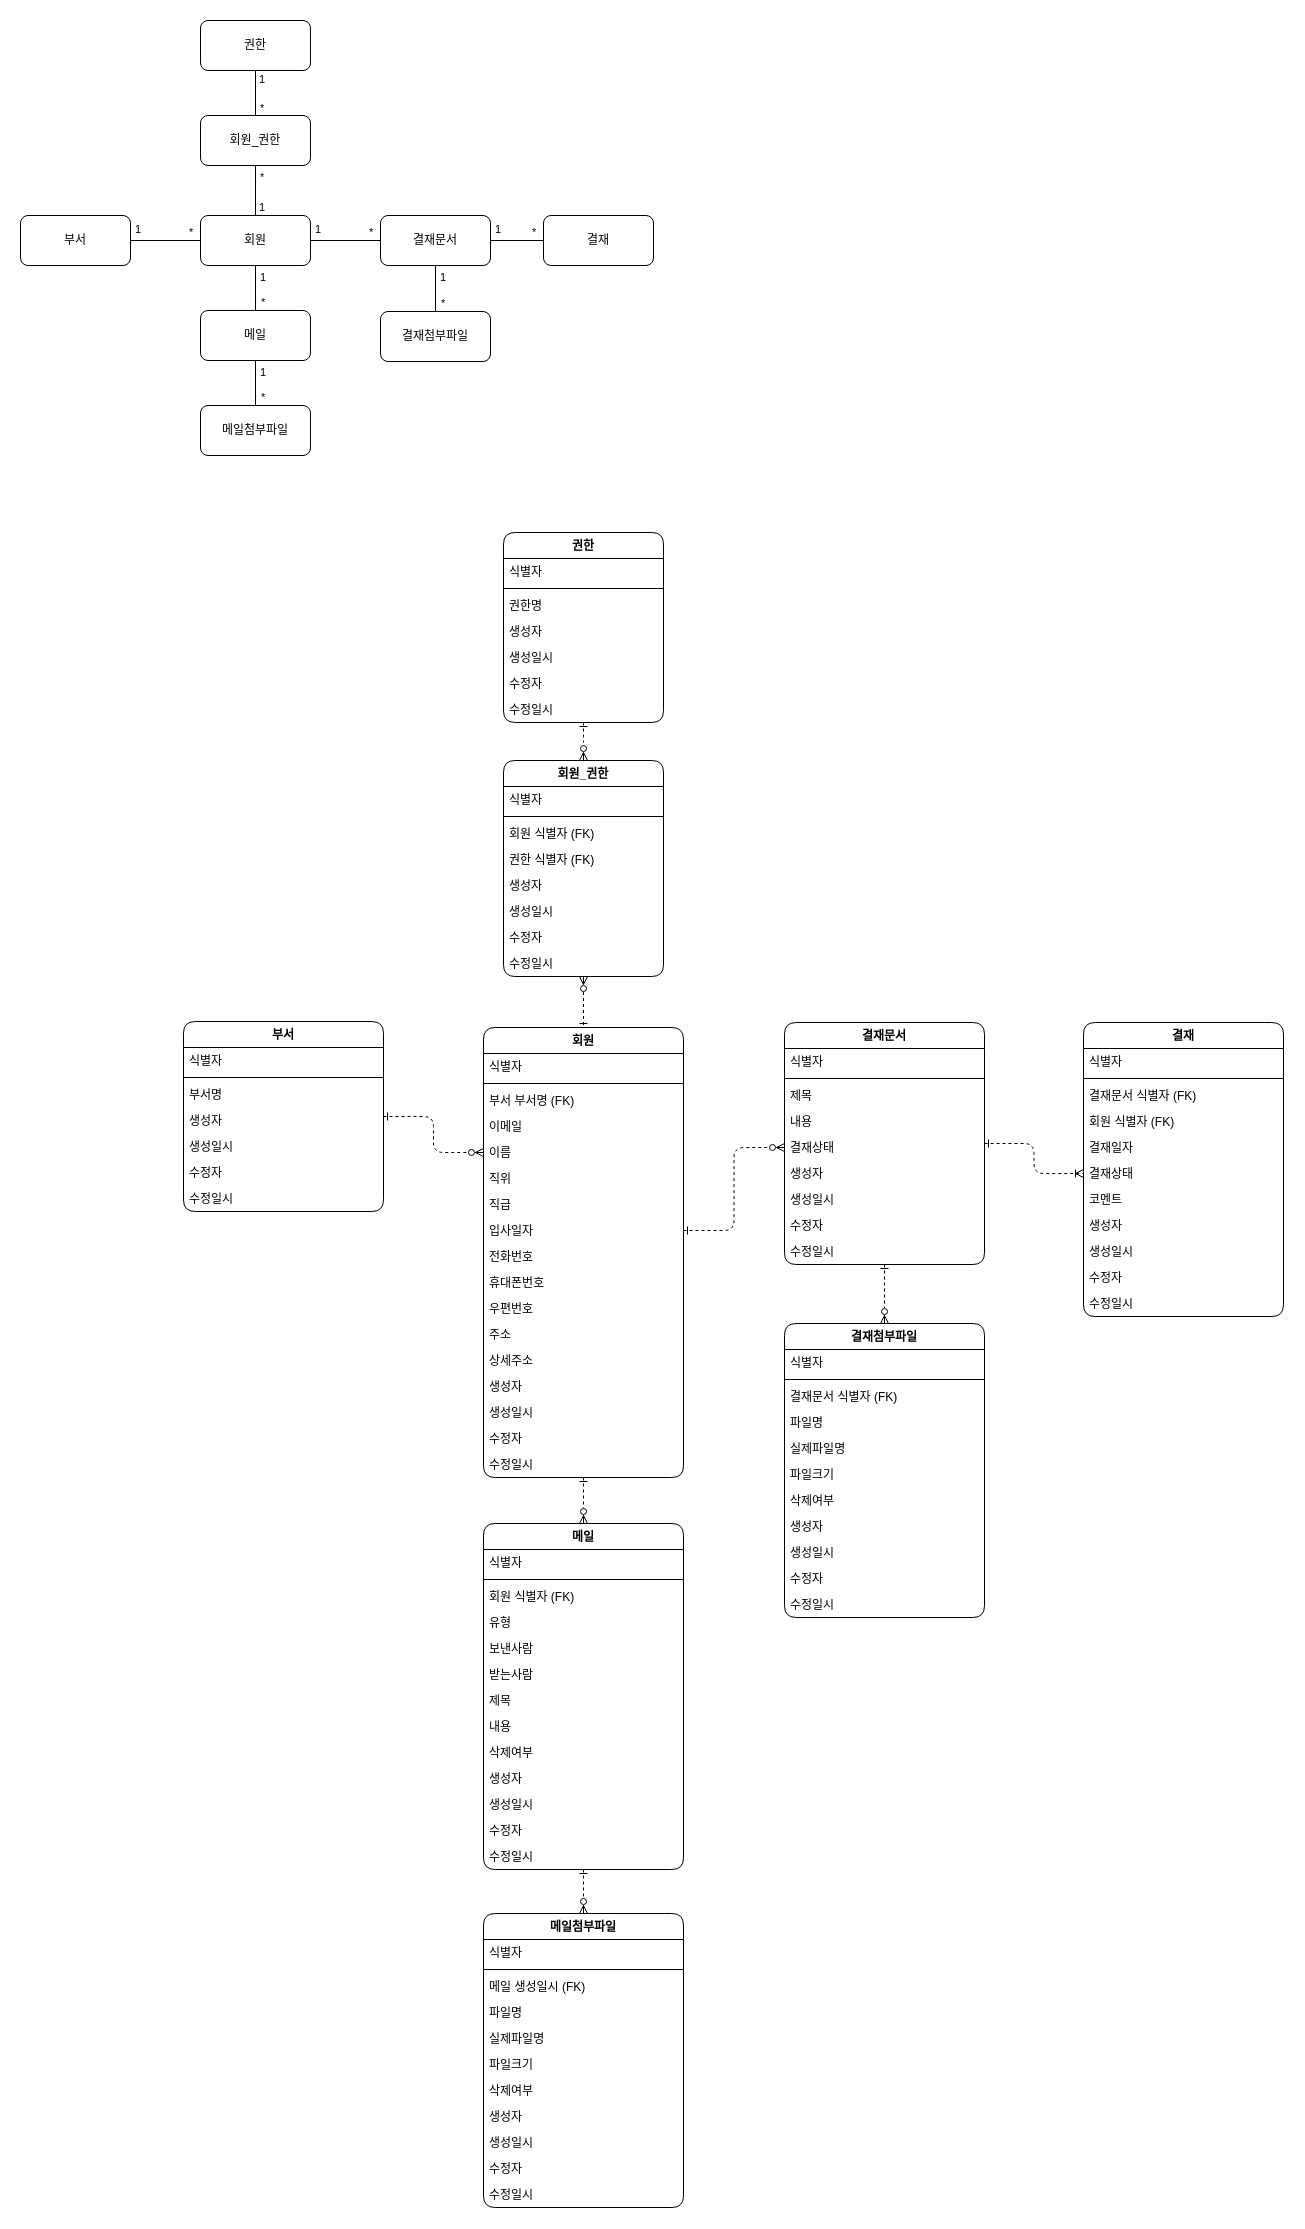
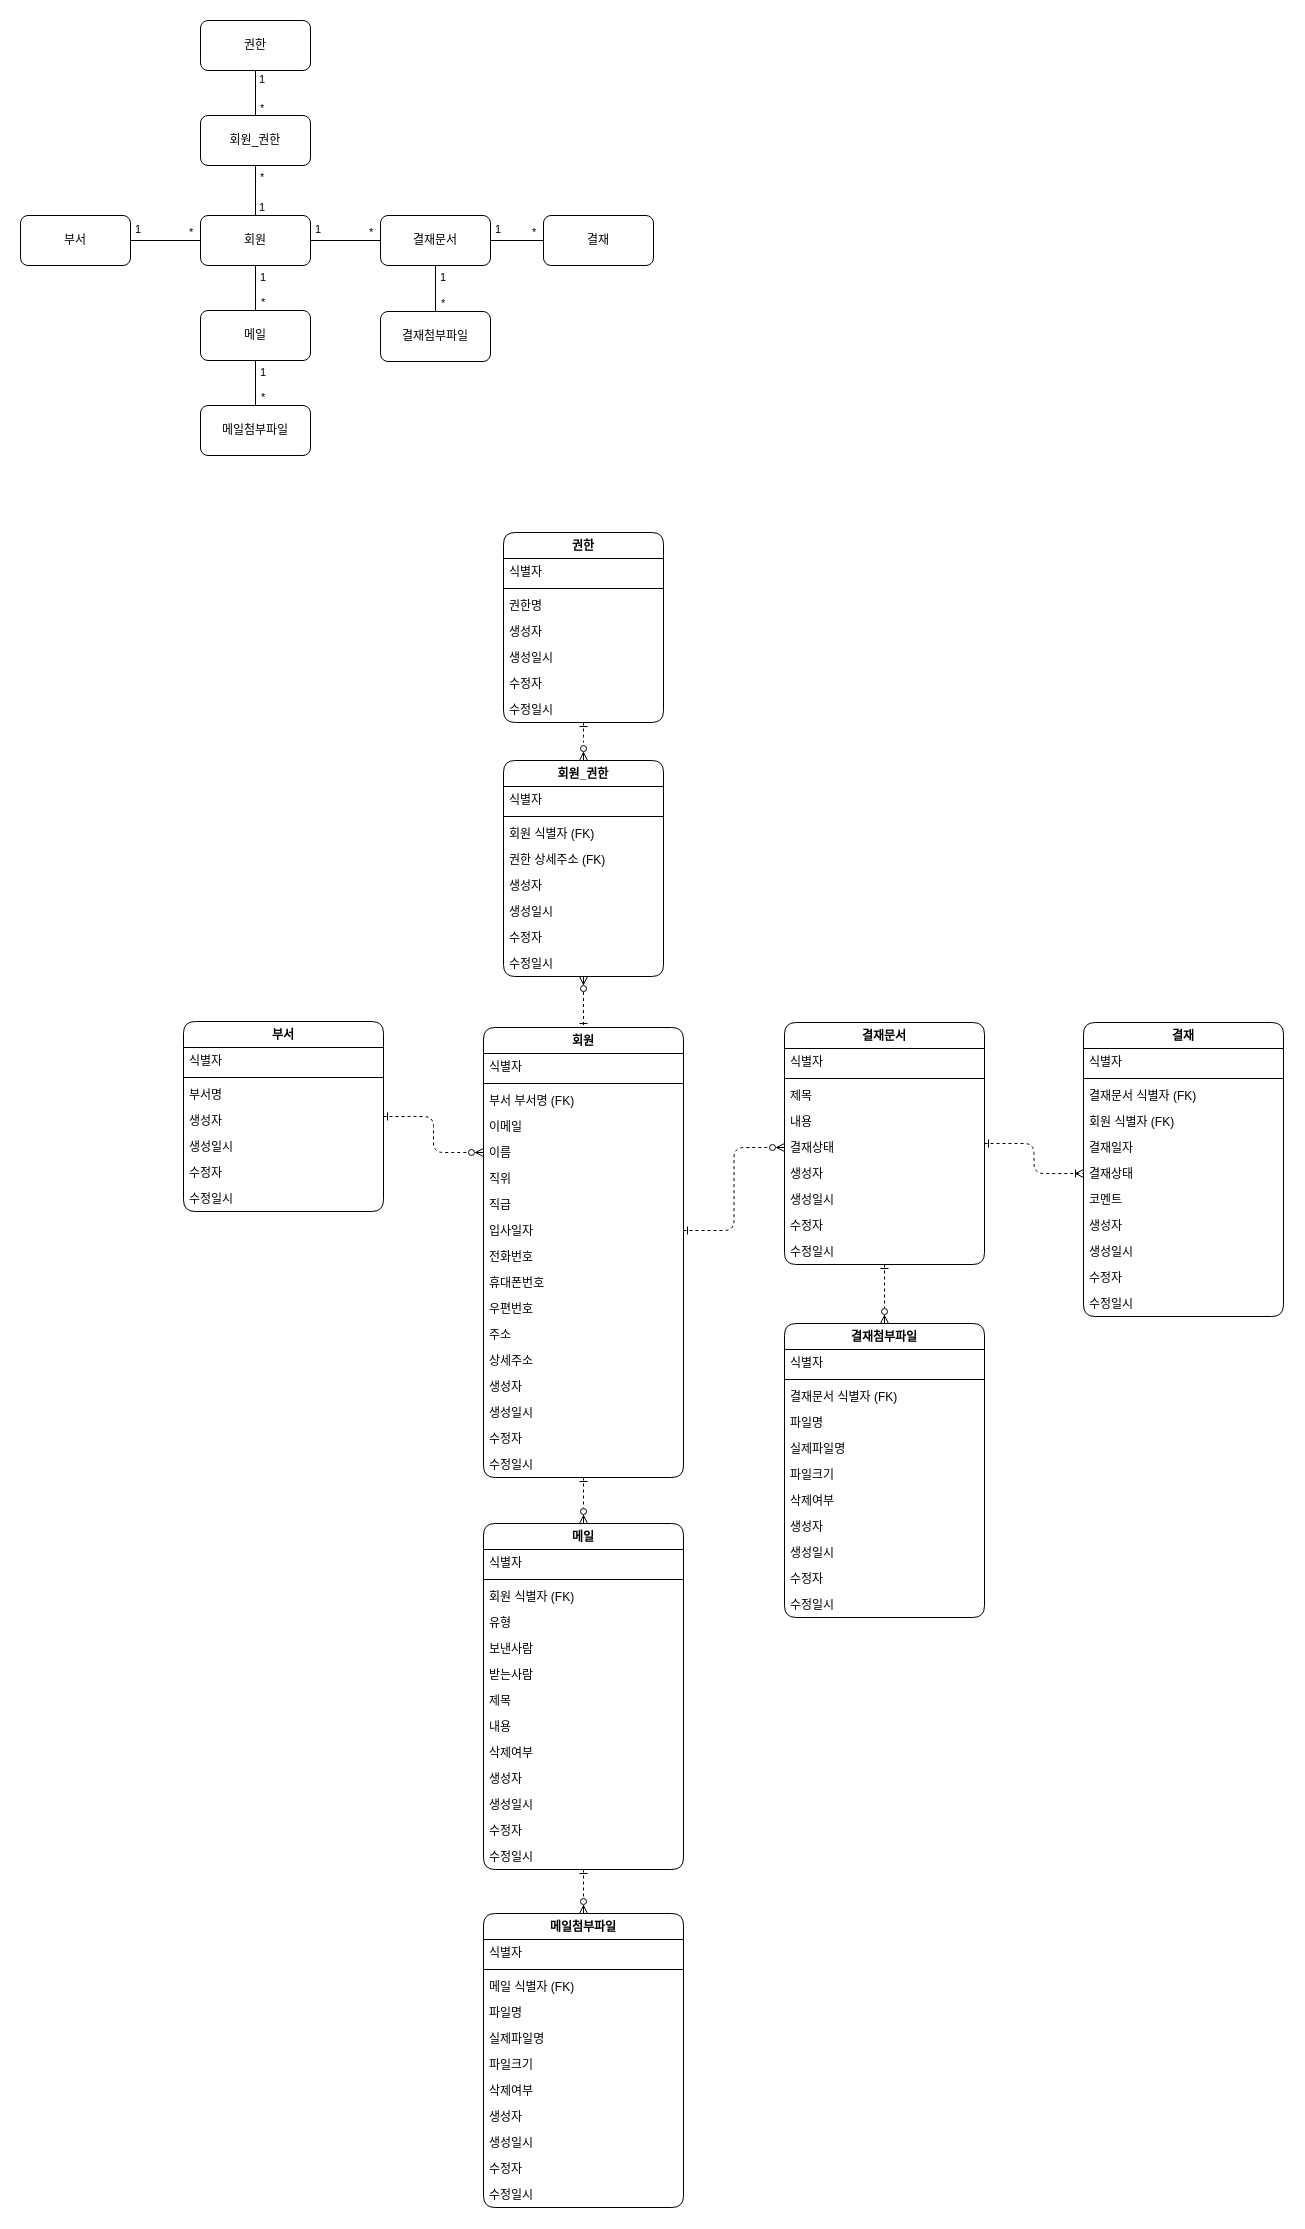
node "권한 식별자 (FK)": label "권한 식별자 (FK)" -> "권한 상세주소 (FK)"
node "메일 생성일시 (FK)": label "메일 생성일시 (FK)" -> "메일 식별자 (FK)"
